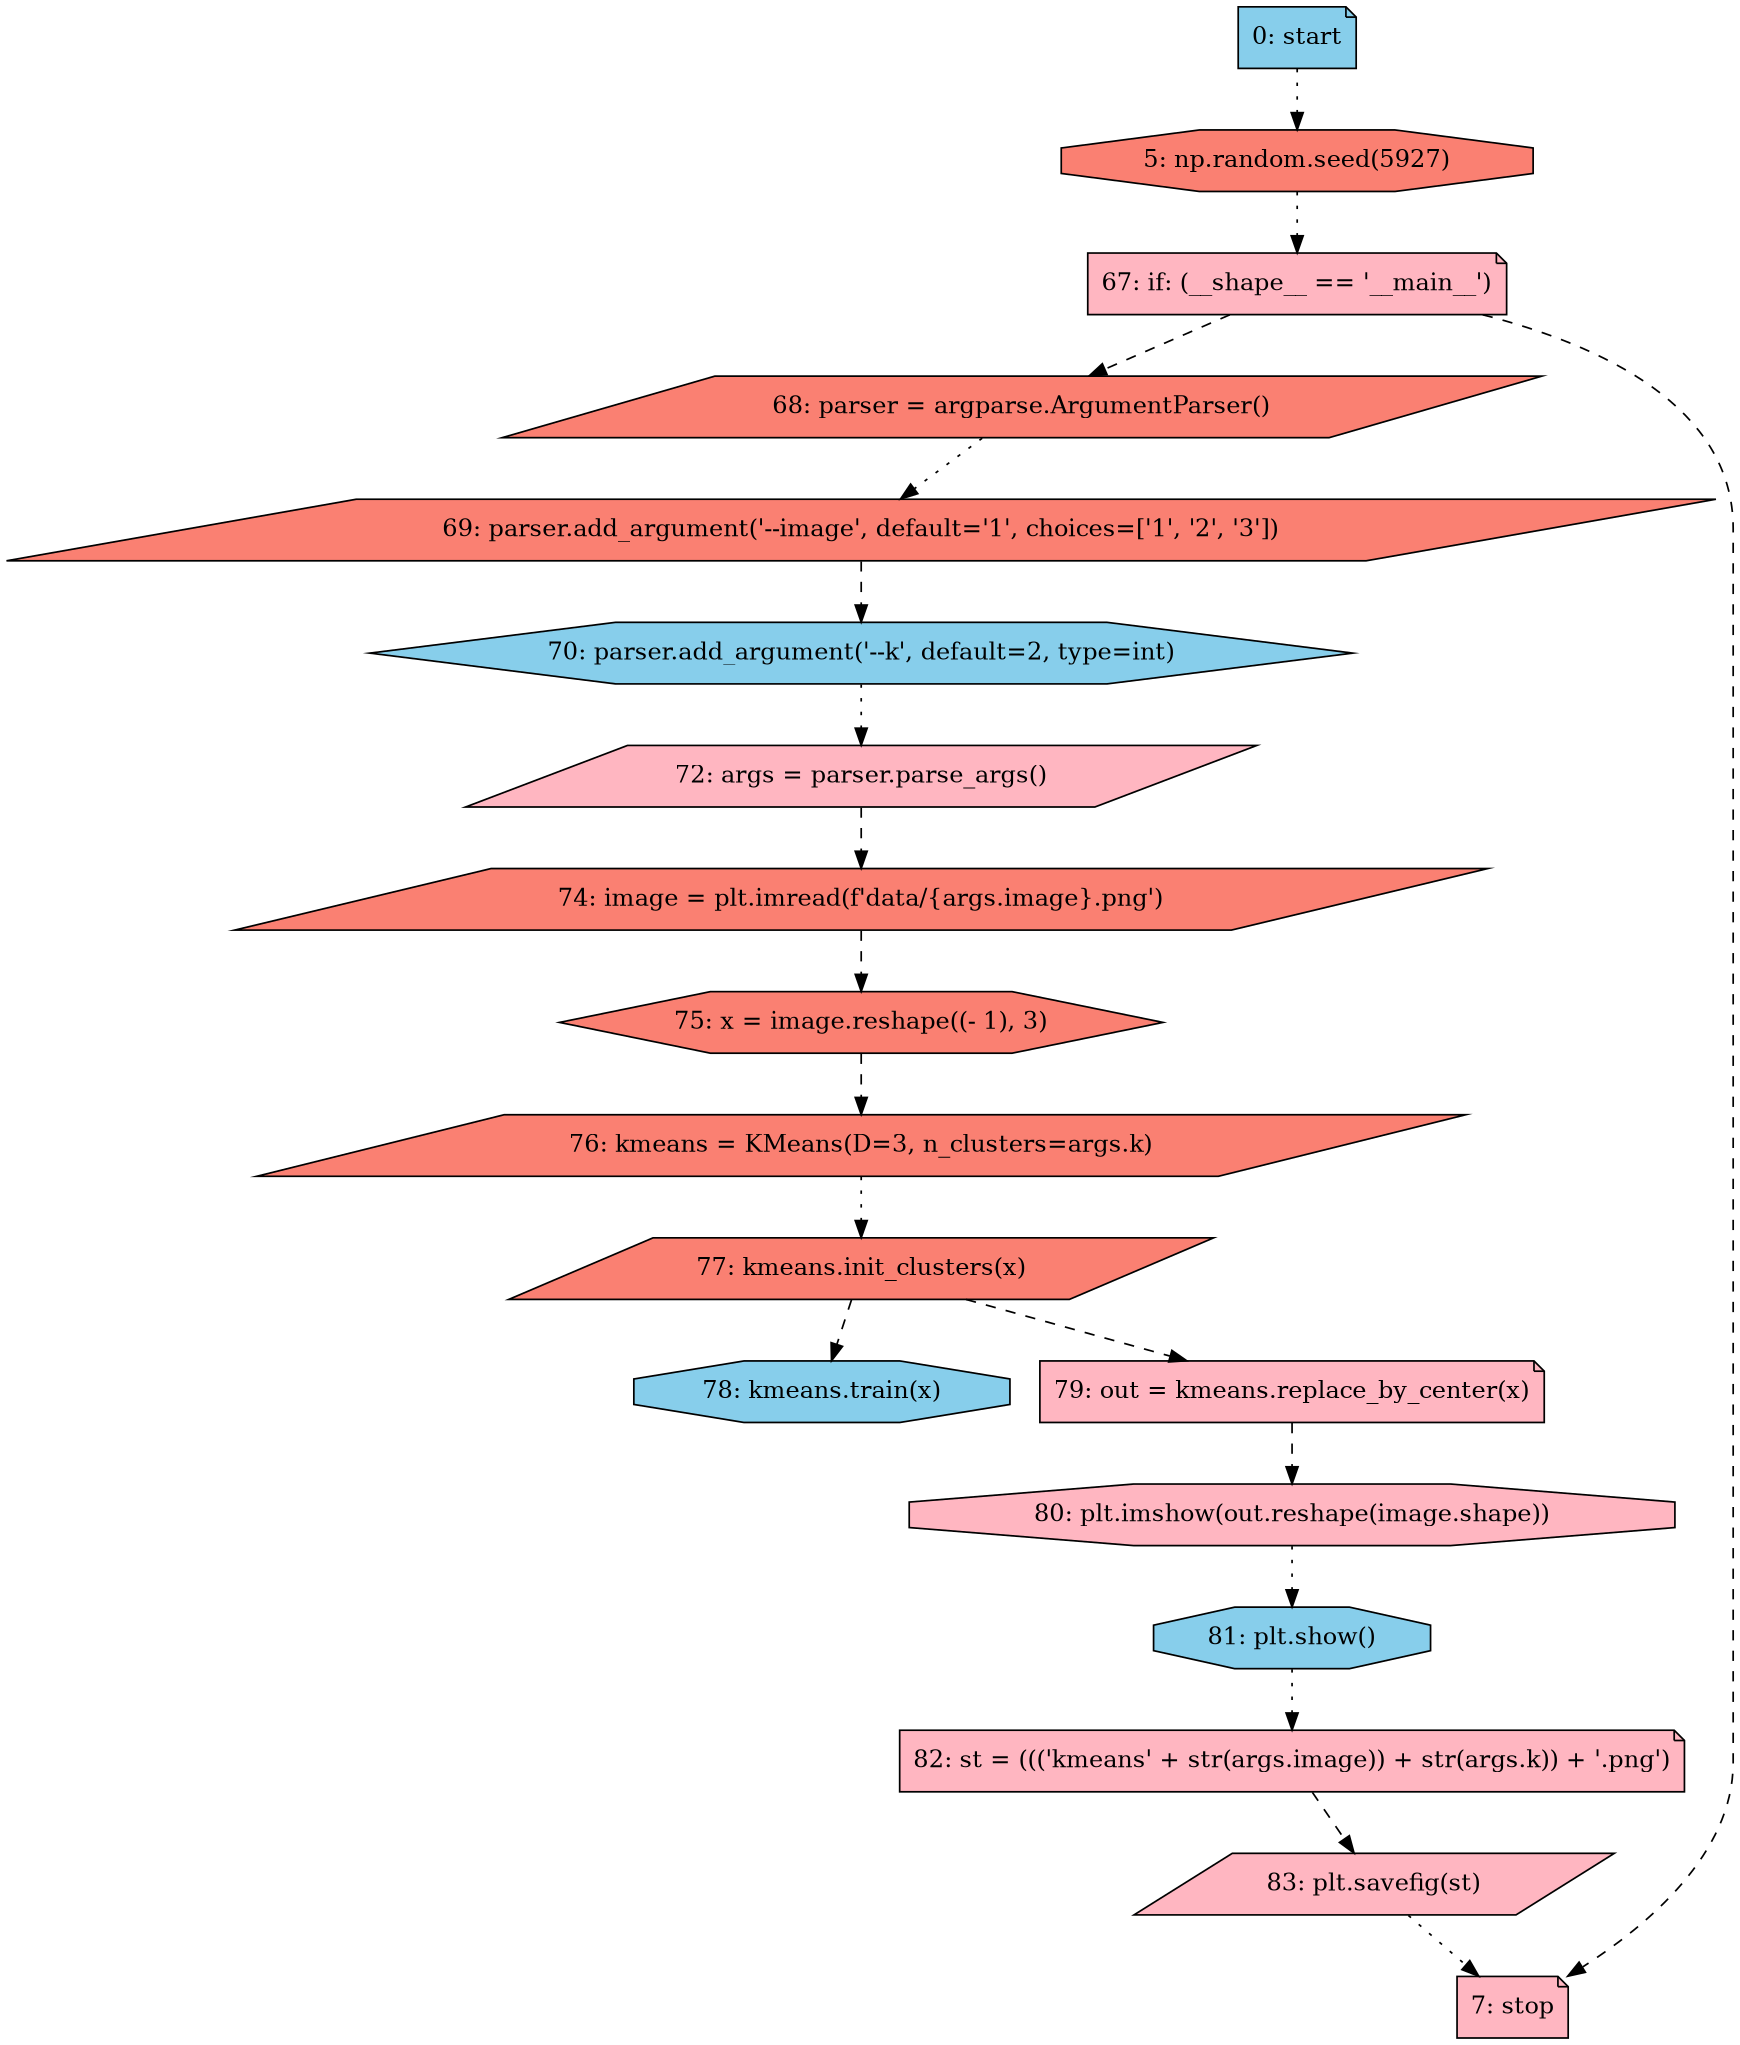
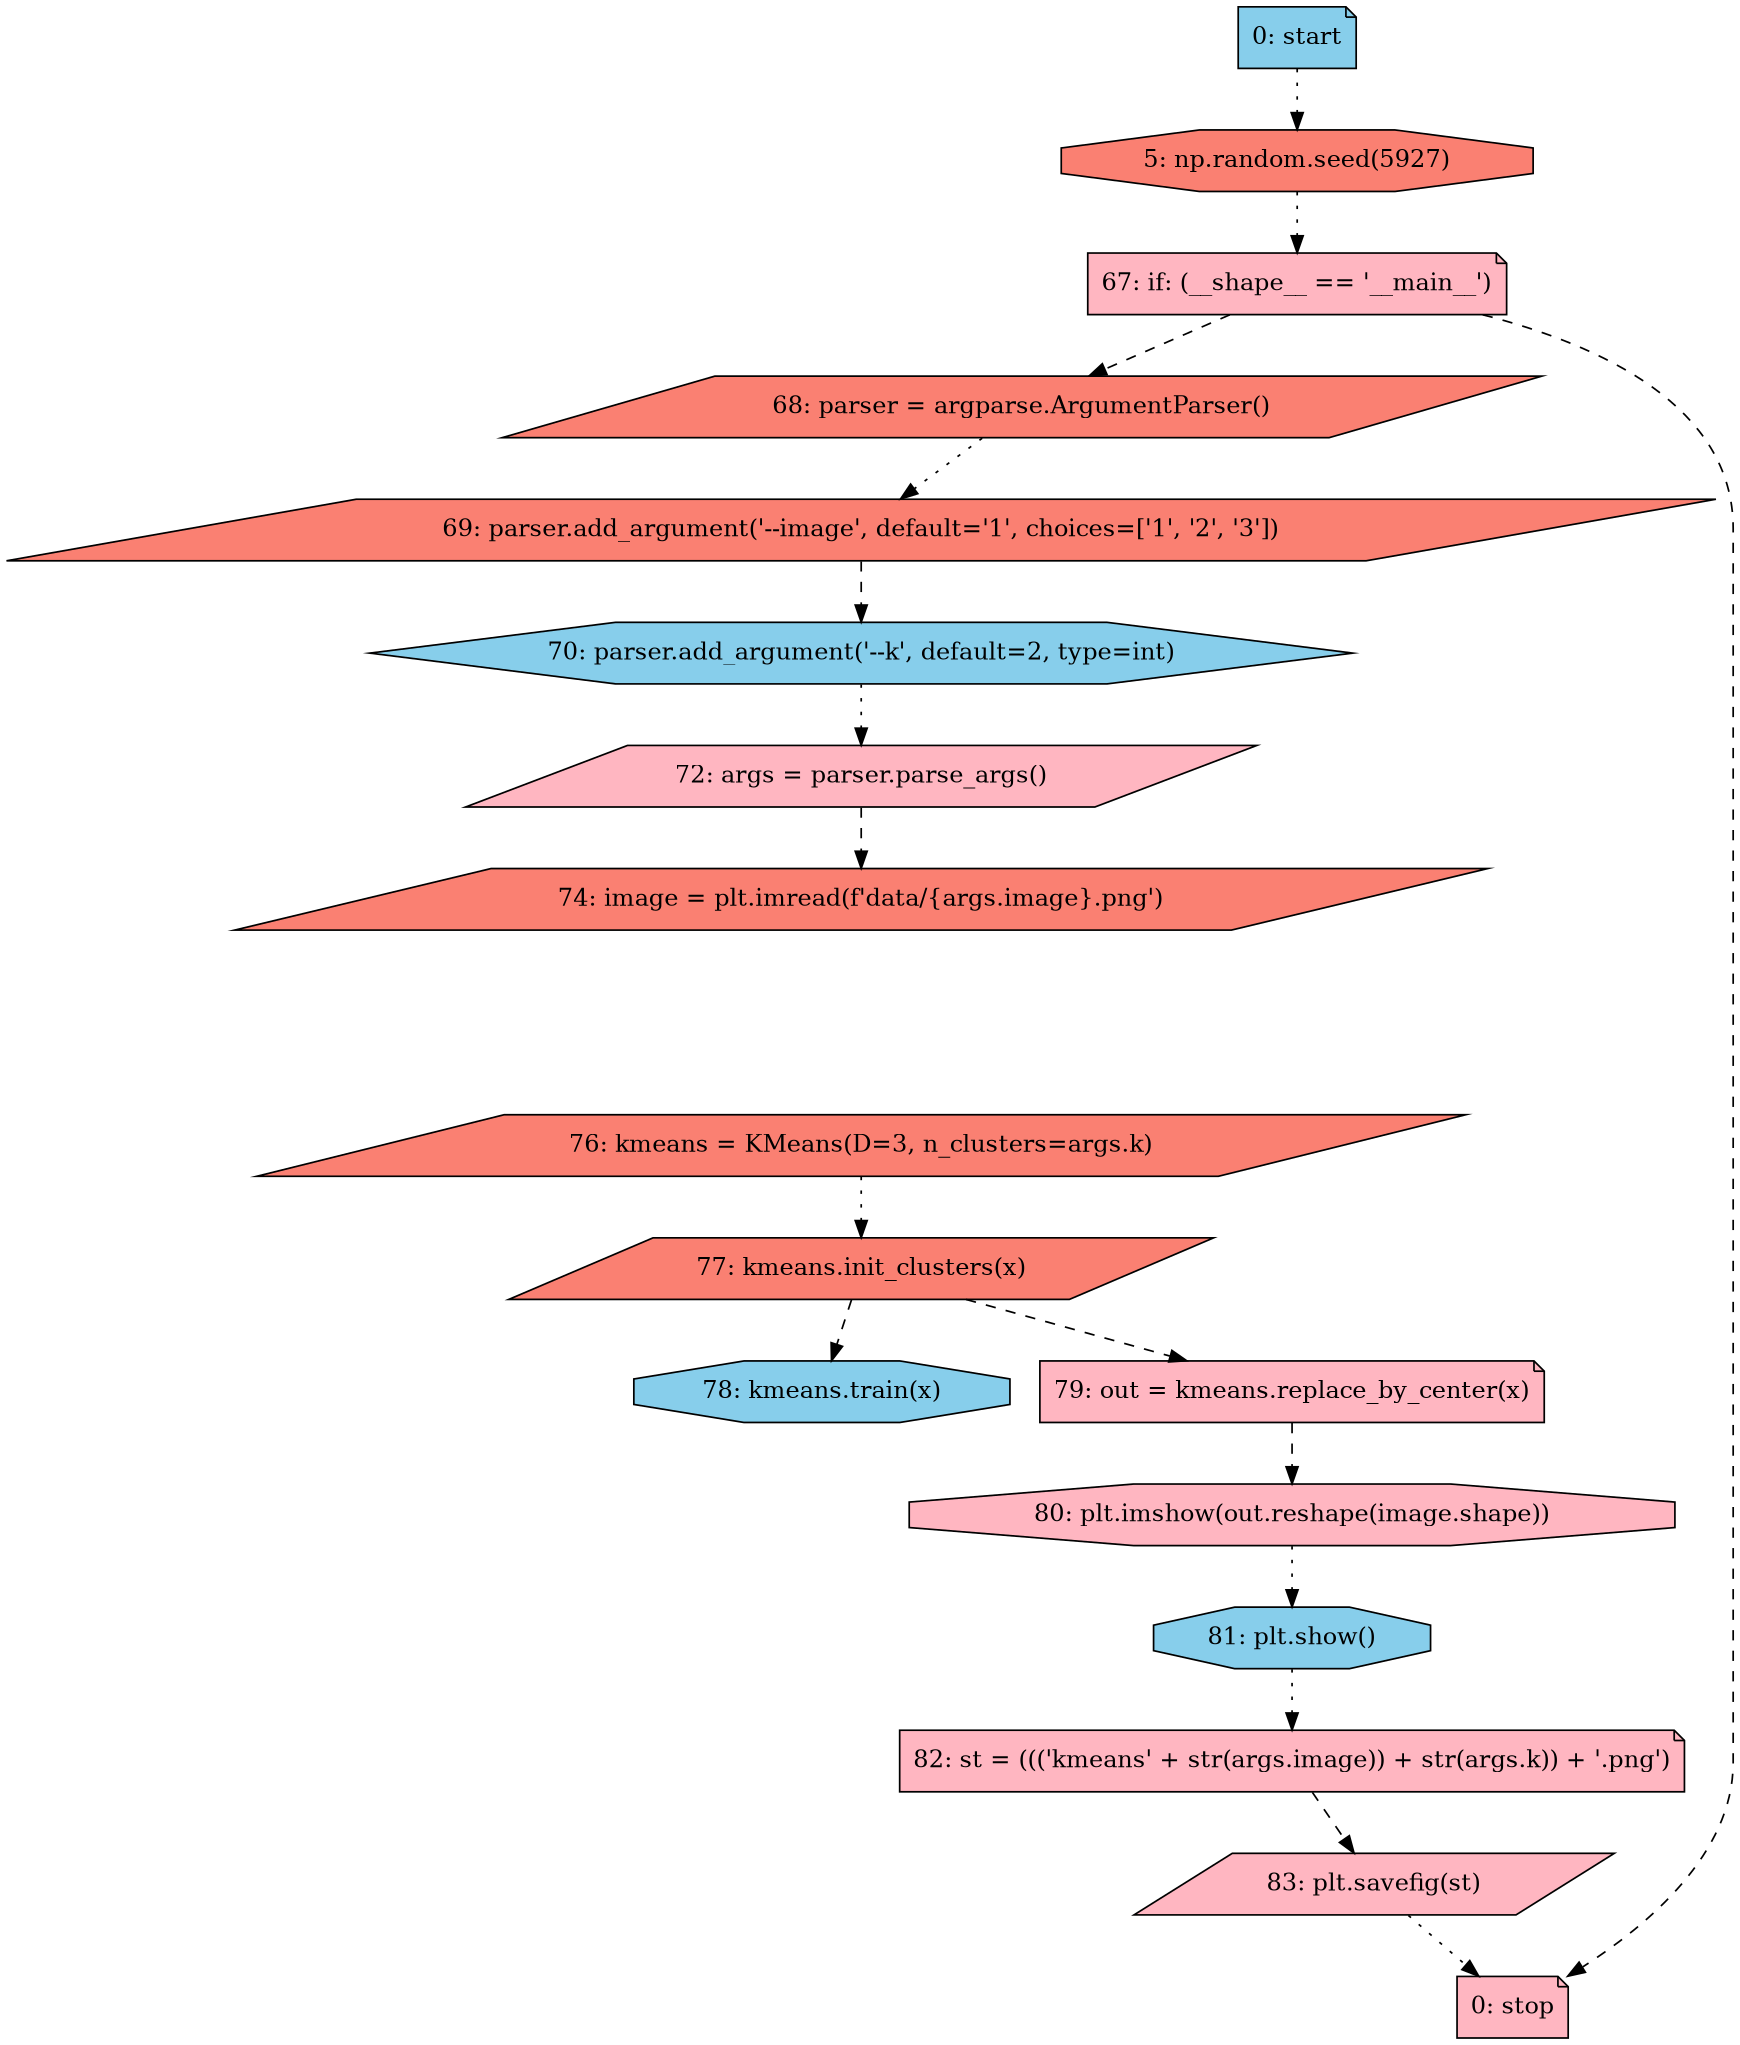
node "75: x = image.reshape((- 1), 3)": removed
node "7: stop": label "7: stop" -> "0: stop"
